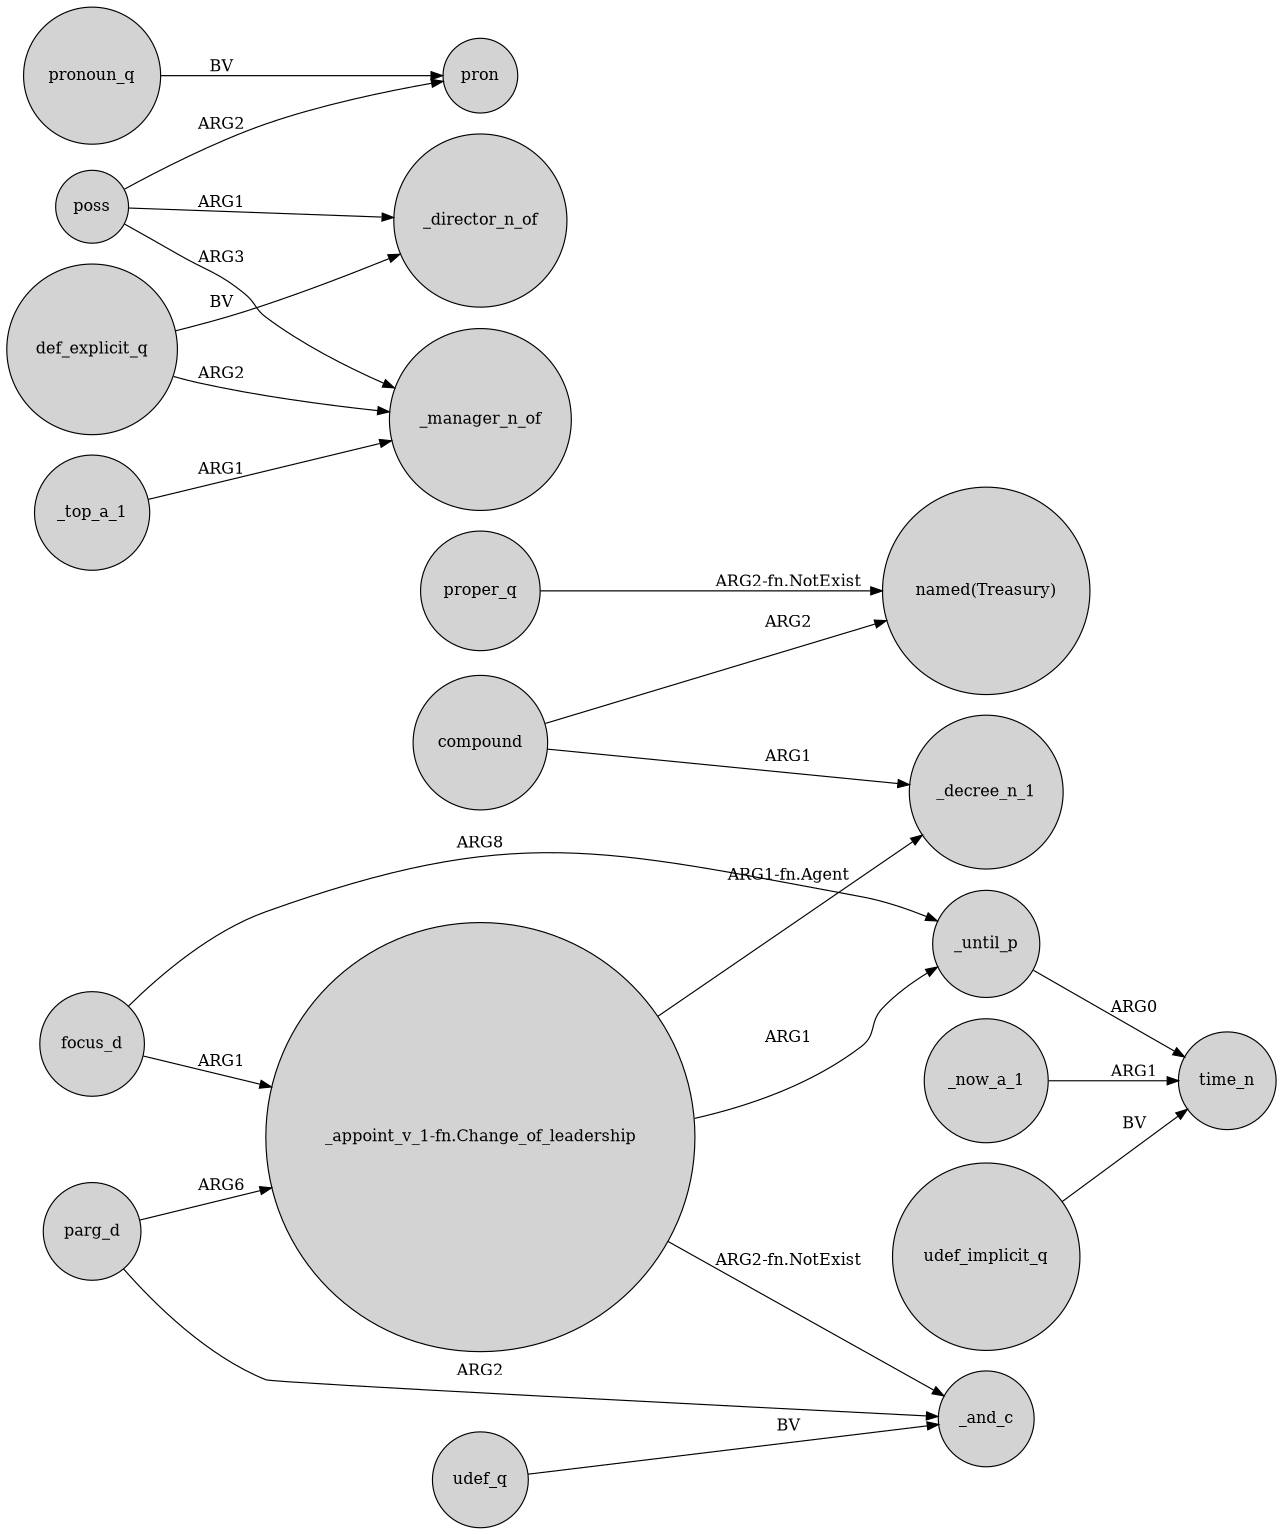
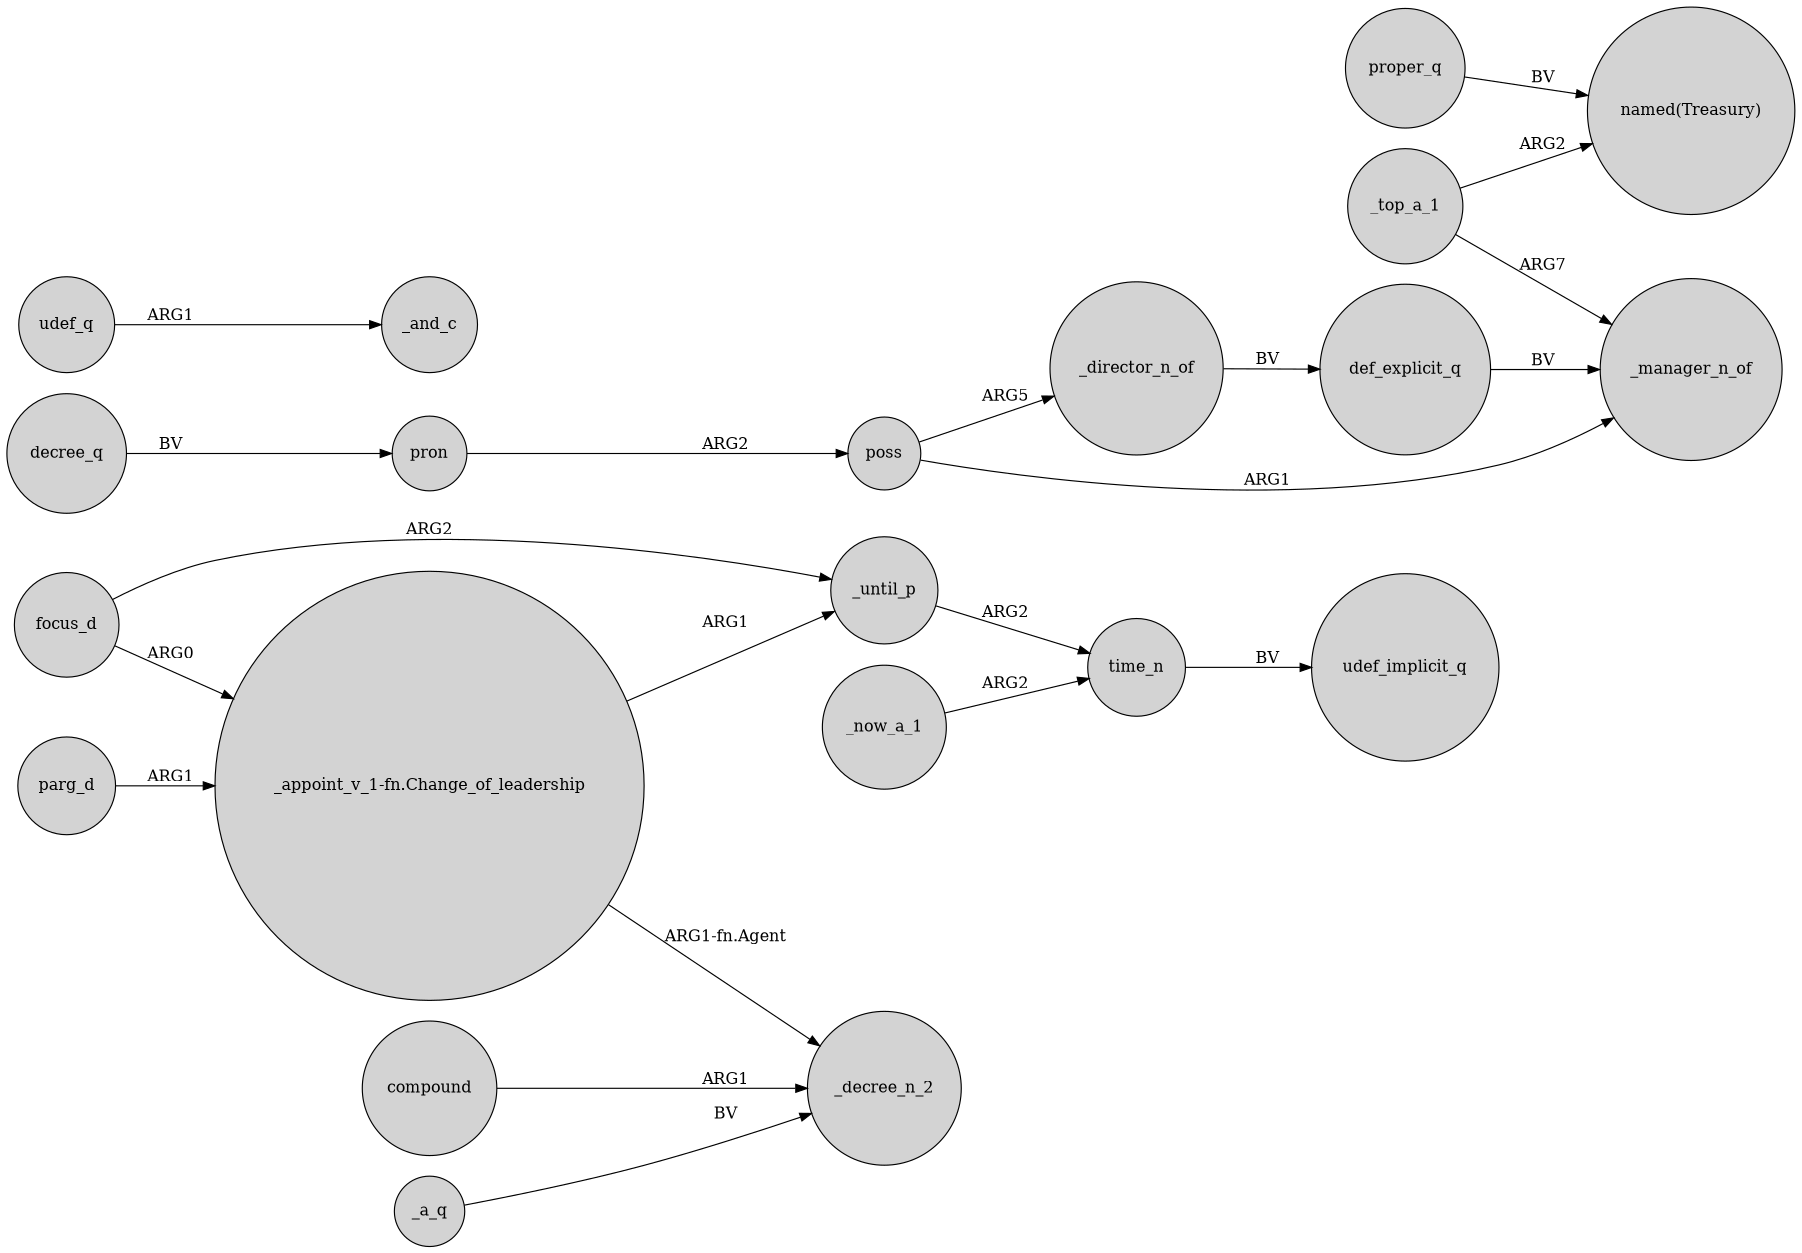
node "pronoun_q": label "pronoun_q" -> "decree_q"
edge "poss" -> "pron": reversed
edge "poss" -> "_director_n_of": label "ARG1" -> "ARG5"
edge "poss" -> "_manager_n_of": label "ARG3" -> "ARG1"
edge "def_explicit_q" -> "_director_n_of": reversed
edge "def_explicit_q" -> "_manager_n_of": label "ARG2" -> "BV"
edge "_top_a_1" -> "_manager_n_of": label "ARG1" -> "ARG7"
edge "proper_q" -> "named(Treasury)": label "ARG2-fn.NotExist" -> "BV"
edge "compound" -> "named(Treasury)": now "_top_a_1" -> "named(Treasury)"
node "_decree_n_1": label "_decree_n_1" -> "_decree_n_2"
edge "focus_d" -> "_until_p": label "ARG8" -> "ARG2"
edge "_until_p" -> "time_n": label "ARG0" -> "ARG2"
edge "focus_d" -> "_appoint_v_1-fn.Change_of_leadership": label "ARG1" -> "ARG0"
edge "_now_a_1" -> "time_n": label "ARG1" -> "ARG2"
edge "udef_implicit_q" -> "time_n": reversed
edge "parg_d" -> "_appoint_v_1-fn.Change_of_leadership": label "ARG6" -> "ARG1"
node "_a_q": added
edge "_appoint_v_1-fn.Change_of_leadership" -> "_and_c": removed, label "ARG2-fn.NotExist"
edge "parg_d" -> "_and_c": removed, label "ARG2"
edge "udef_q" -> "_and_c": label "BV" -> "ARG1"
